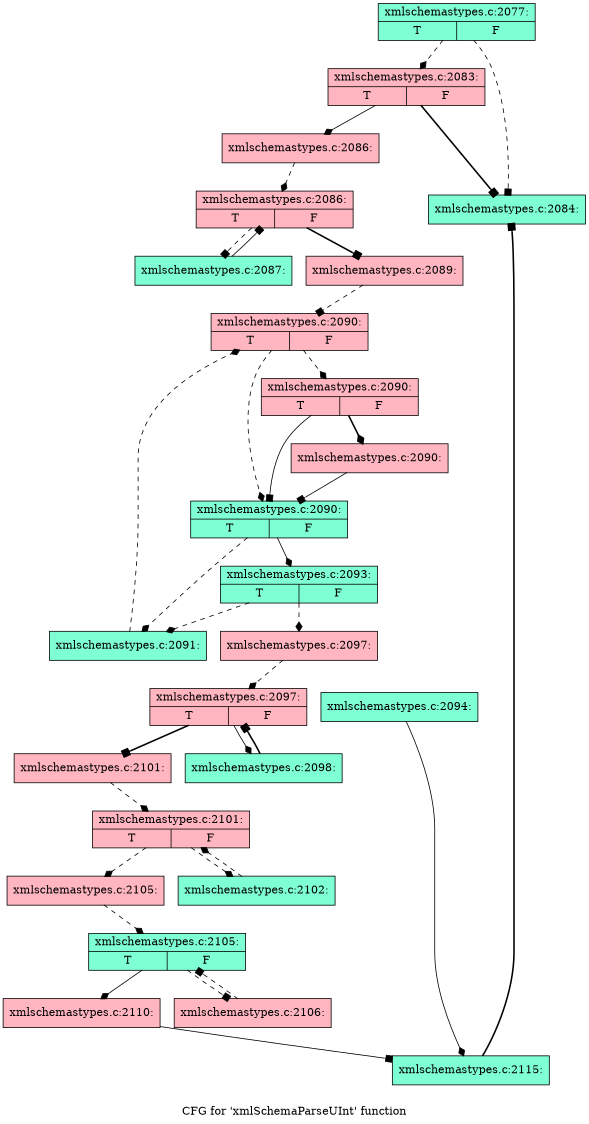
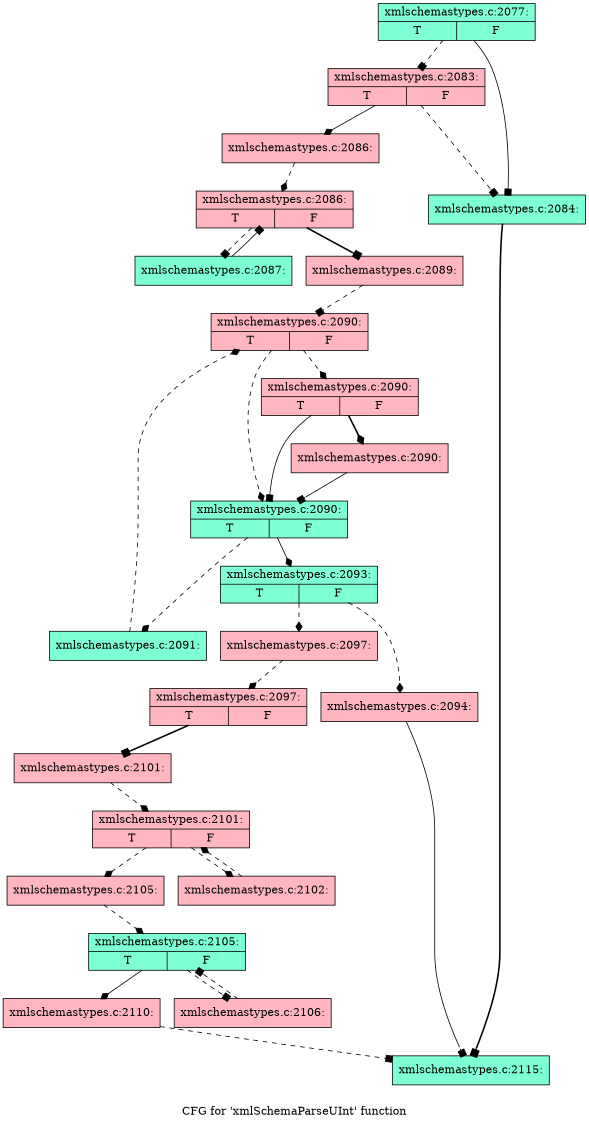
edge "xmlschemastypes.c:2077:" -> "xmlschemastypes.c:2083:": arrowhead diamond -> box
edge "xmlschemastypes.c:2077:" -> "xmlschemastypes.c:2084:": style dashed -> solid
edge "xmlschemastypes.c:2083:" -> "xmlschemastypes.c:2084:": style bold -> dashed
edge "xmlschemastypes.c:2093:" -> "xmlschemastypes.c:2091:": now "xmlschemastypes.c:2093:" -> "xmlschemastypes.c:2094:"
edge "xmlschemastypes.c:2115:" -> "xmlschemastypes.c:2084:": reversed
node "xmlschemastypes.c:2094:": fillcolor aquamarine -> lightpink
node "xmlschemastypes.c:2098:": removed
edge "xmlschemastypes.c:2094:" -> "xmlschemastypes.c:2115:": arrowhead diamond -> box
node "xmlschemastypes.c:2102:": fillcolor aquamarine -> lightpink
edge "xmlschemastypes.c:2110:" -> "xmlschemastypes.c:2115:": style solid -> dashed
